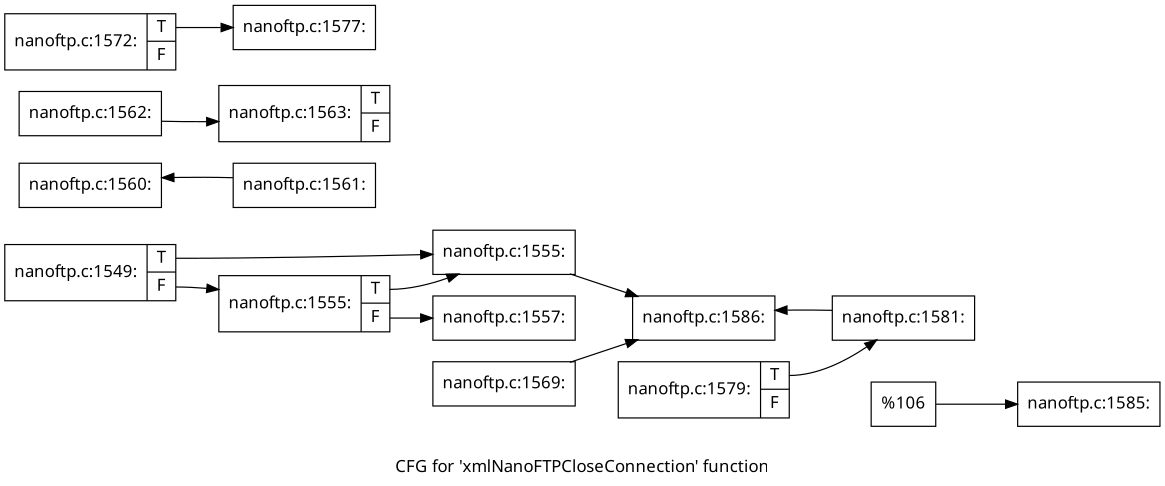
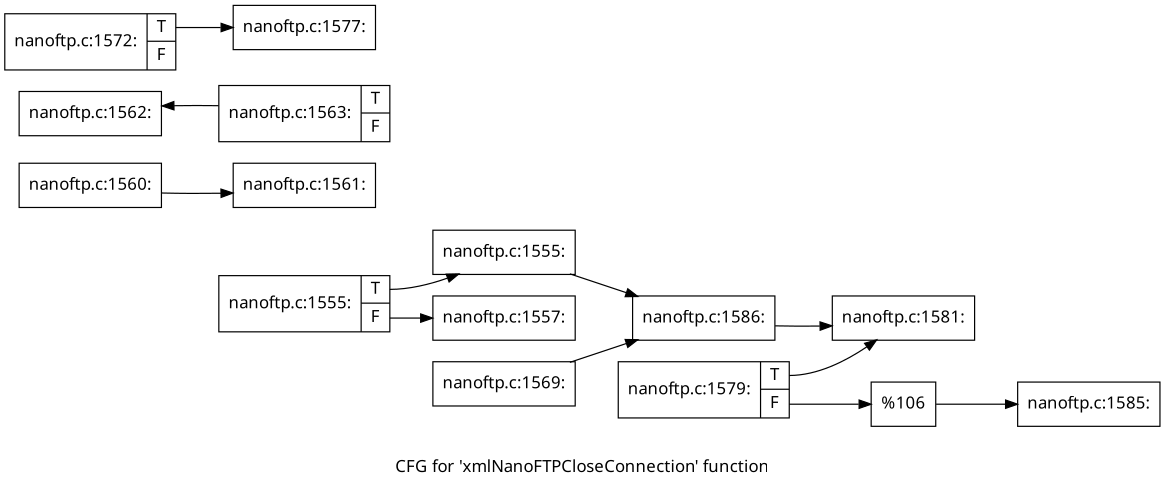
edge "nanoftp.c:1562:" -> "nanoftp.c:1563:": reversed
edge "nanoftp.c:1561:" -> "nanoftp.c:1560:": reversed
node "nanoftp.c:1549:": removed
edge "nanoftp.c:1581:" -> "nanoftp.c:1586:": reversed
edge "nanoftp.c:1579:" -> "%106": added
